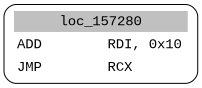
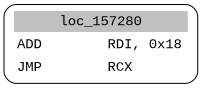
node "loc_157280": text "ADD        RDI, 0x10" -> "ADD        RDI, 0x18"
